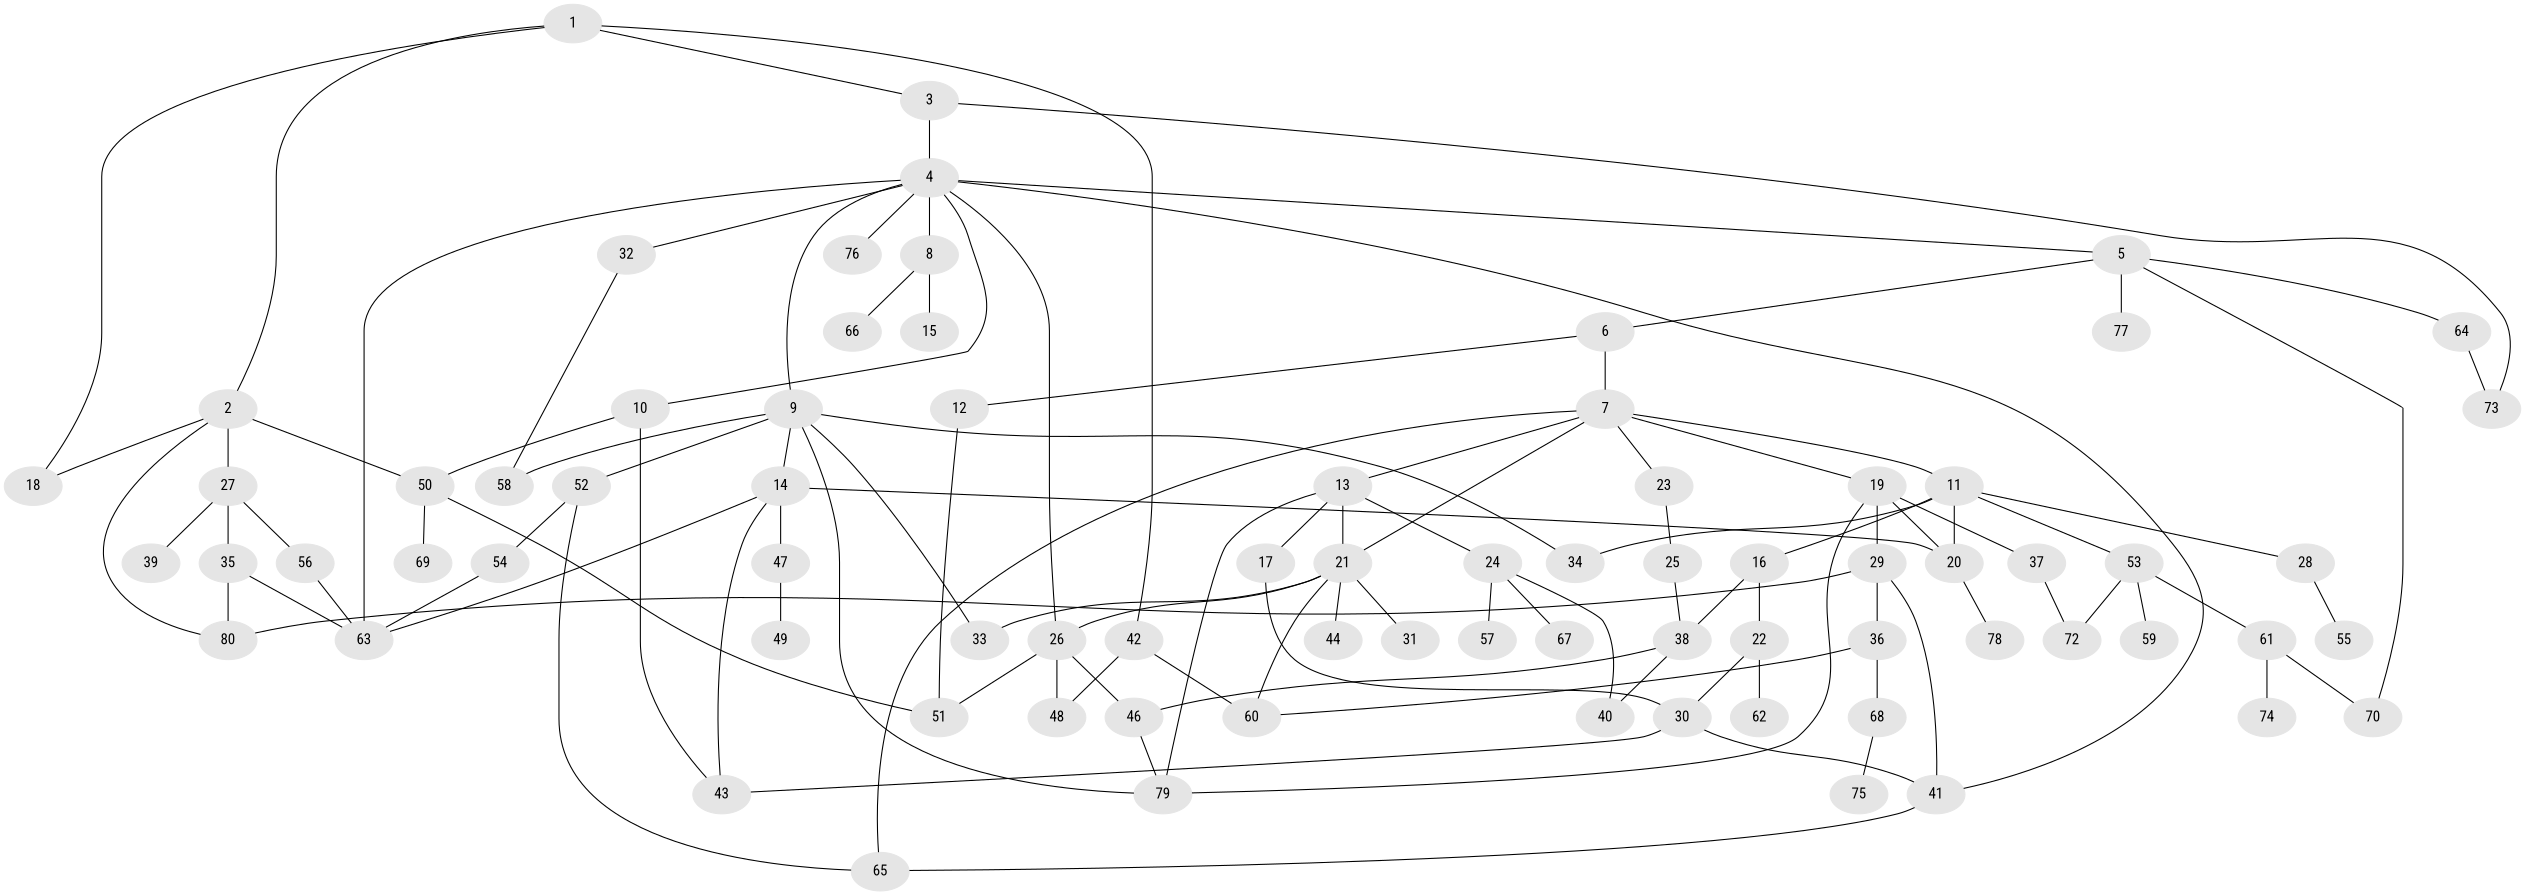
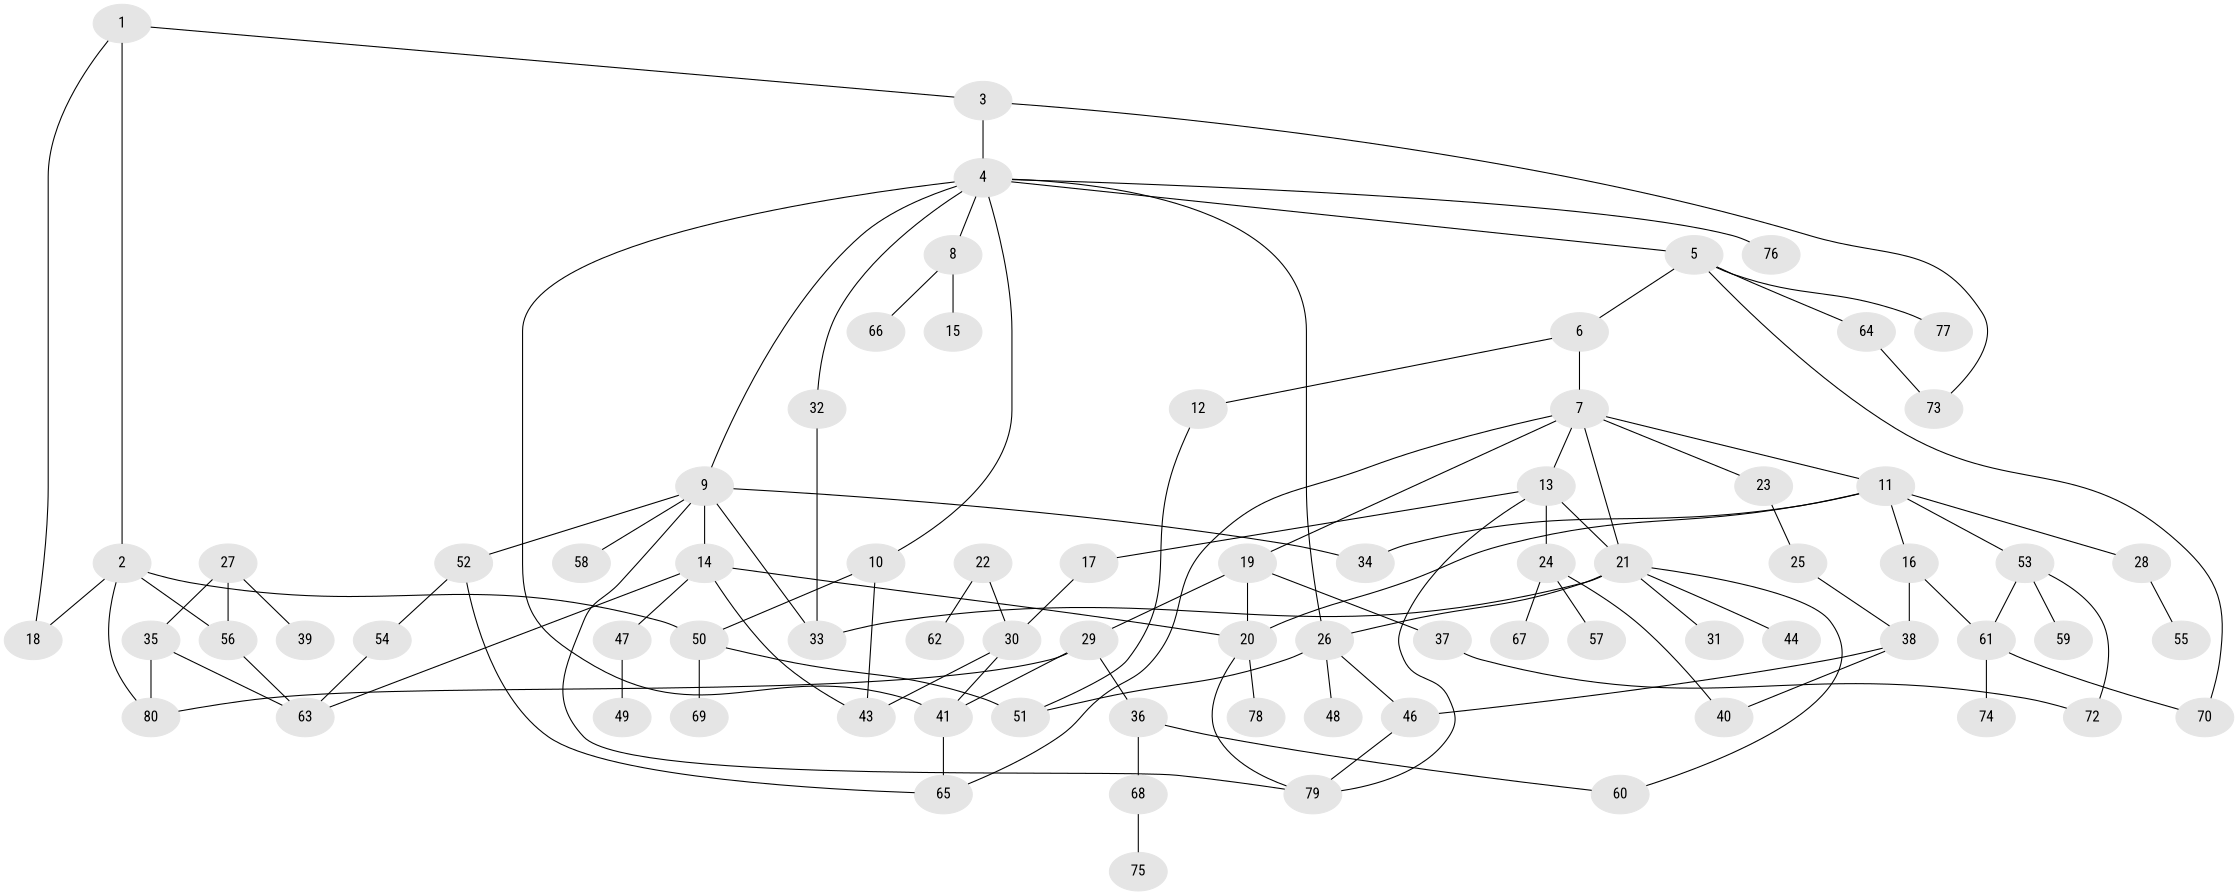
edge "4" -- "63": removed
edge "32" -- "58": now "32" -- "33"
edge "2" -- "27": now "2" -- "56"
edge "16" -- "22": now "16" -- "61"
node "42": removed
edge "19" -- "79": now "20" -- "79"
